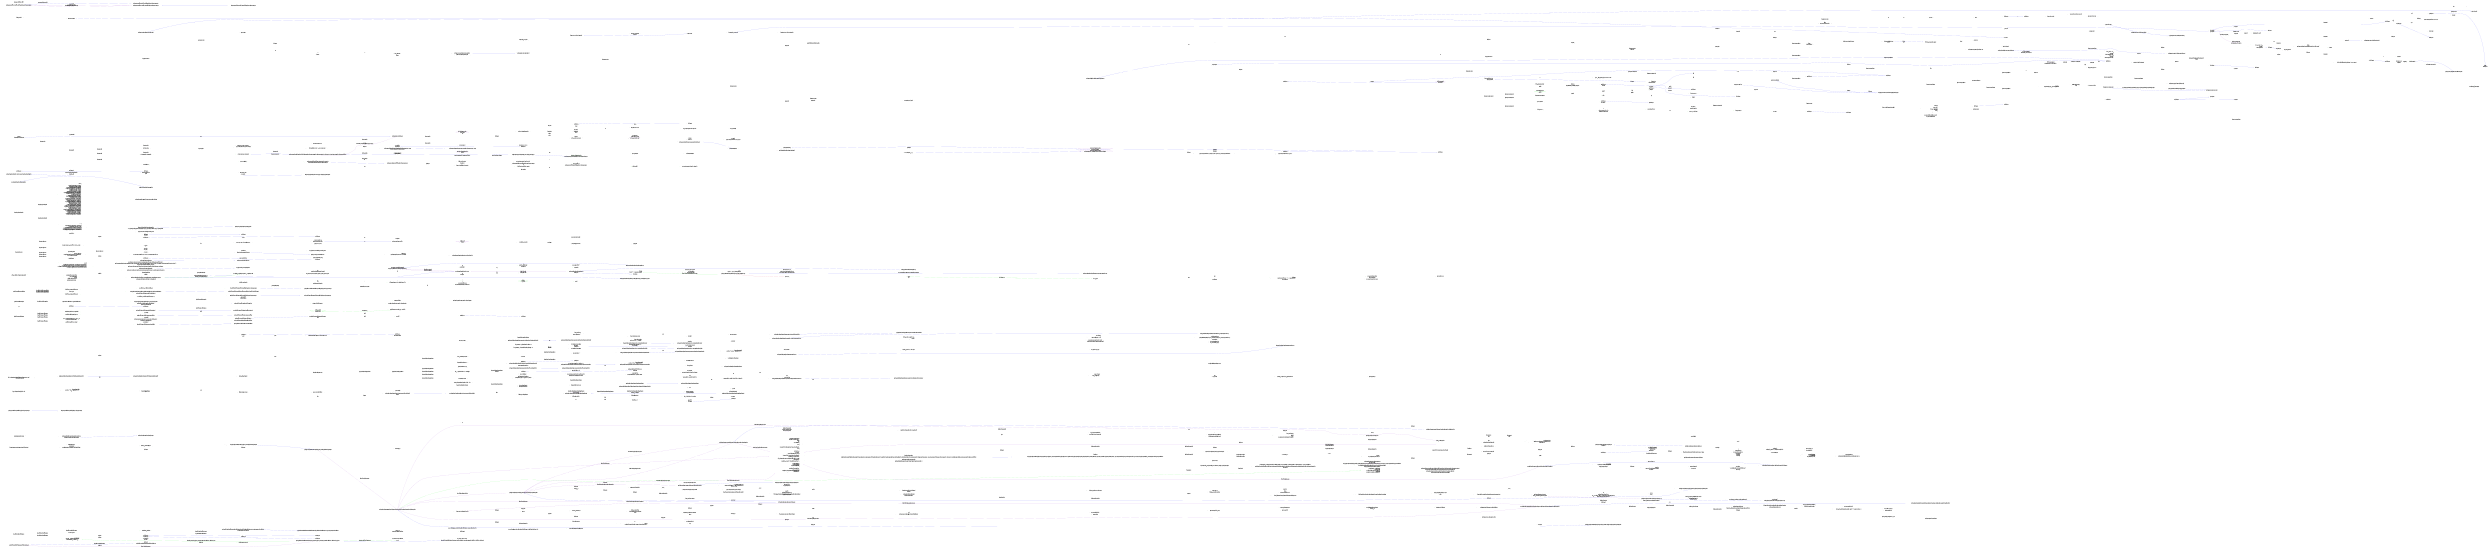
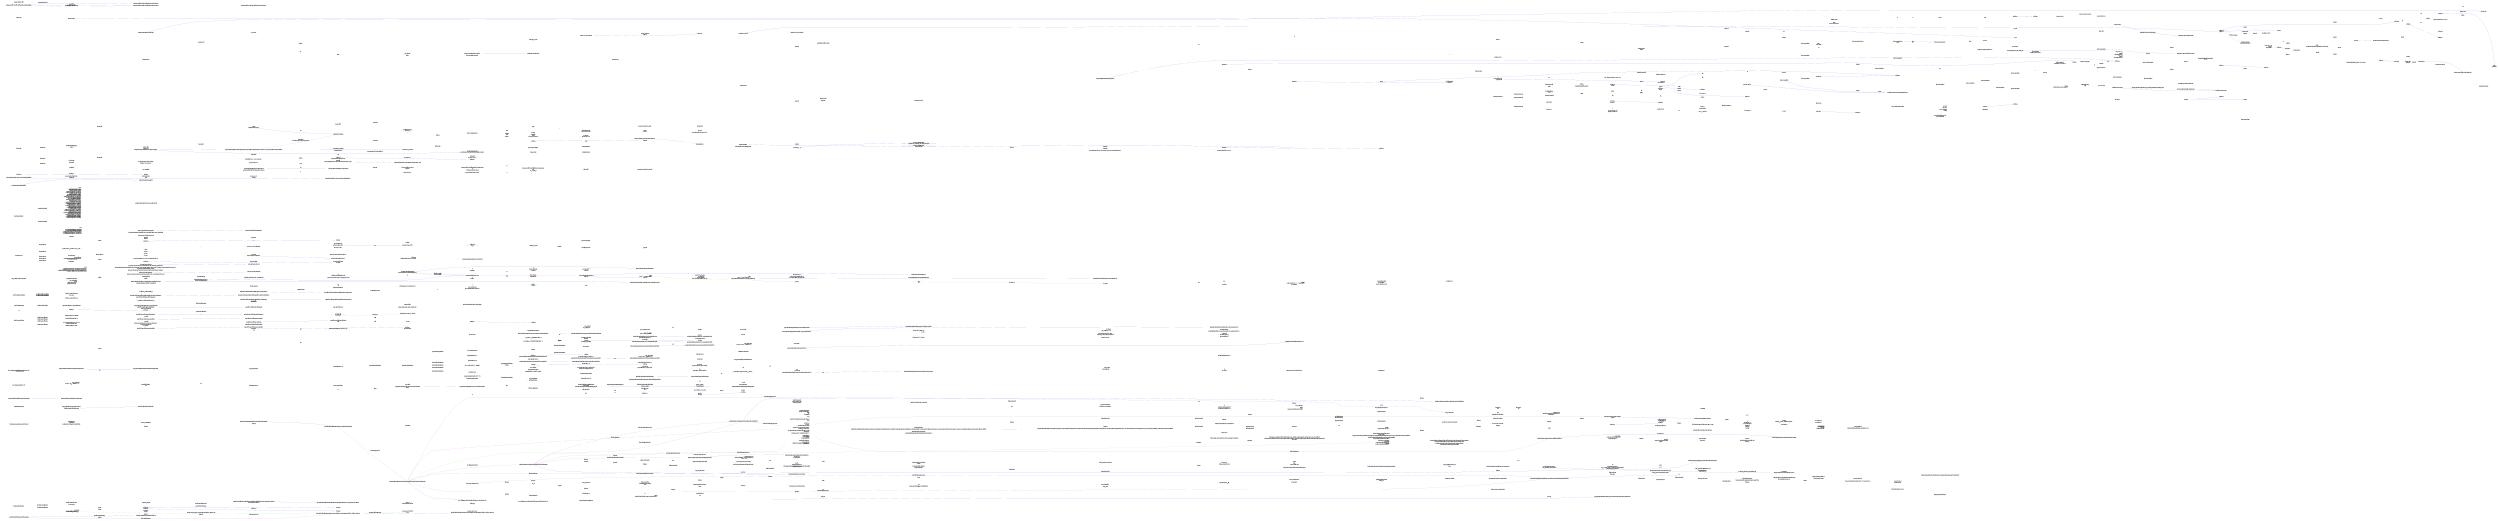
edge "Exit Nancy.BeforePipeline.Invoke(Nancy.NancyContext)" -> "Nancy.Routing.RouteCache": reversed
